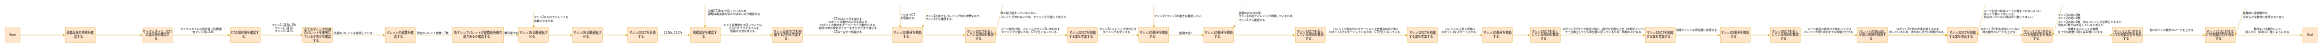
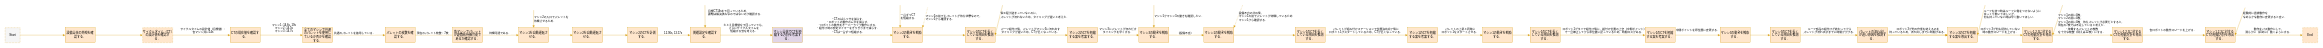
node "Start": fillcolor #ffe6cc -> #f5f5f5
node "各マシンでパレットが複数枚待機可能であるか確認する．": size 51x15 -> 30x15
node "マシン全体でCTを短縮する方針を考案する．": fillcolor #ffe6cc -> #e1d5e7
edge "マシン全体でCTを短縮する方針を考案する．" -- "マシン2の動きを観察する．": arrowhead none -> block
